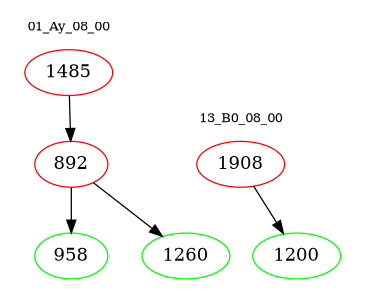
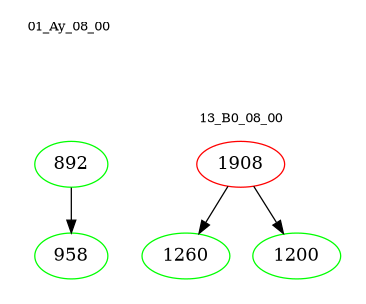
node "1485": removed
node "892": color red -> green
edge "892" -> "1260": now "1908" -> "1260"
